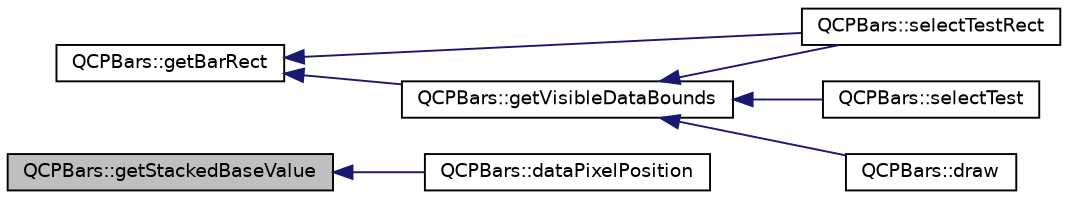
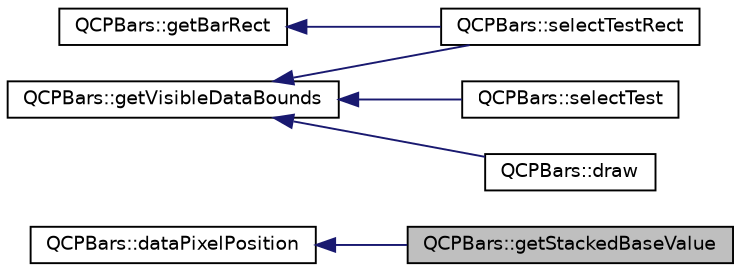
edge "QCPBars::getVisibleDataBounds" -> "QCPBars::getBarRect": removed
edge "QCPBars::dataPixelPosition" -> "QCPBars::getStackedBaseValue": reversed
